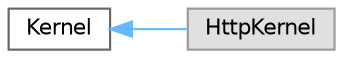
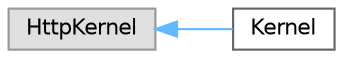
edge "HttpKernel" -> "Kernel": reversed
